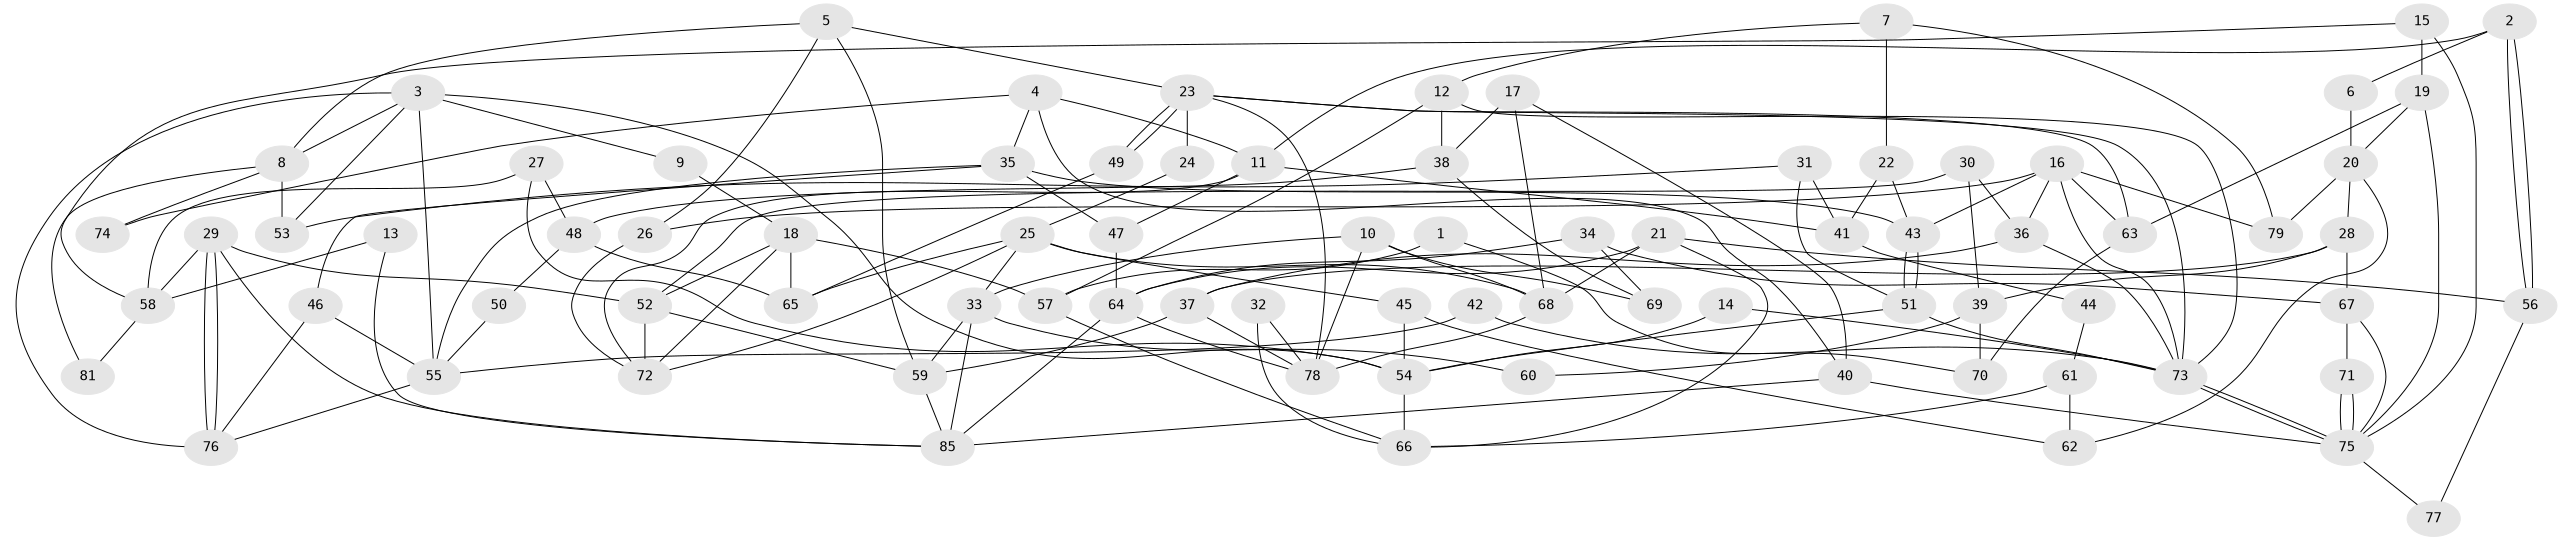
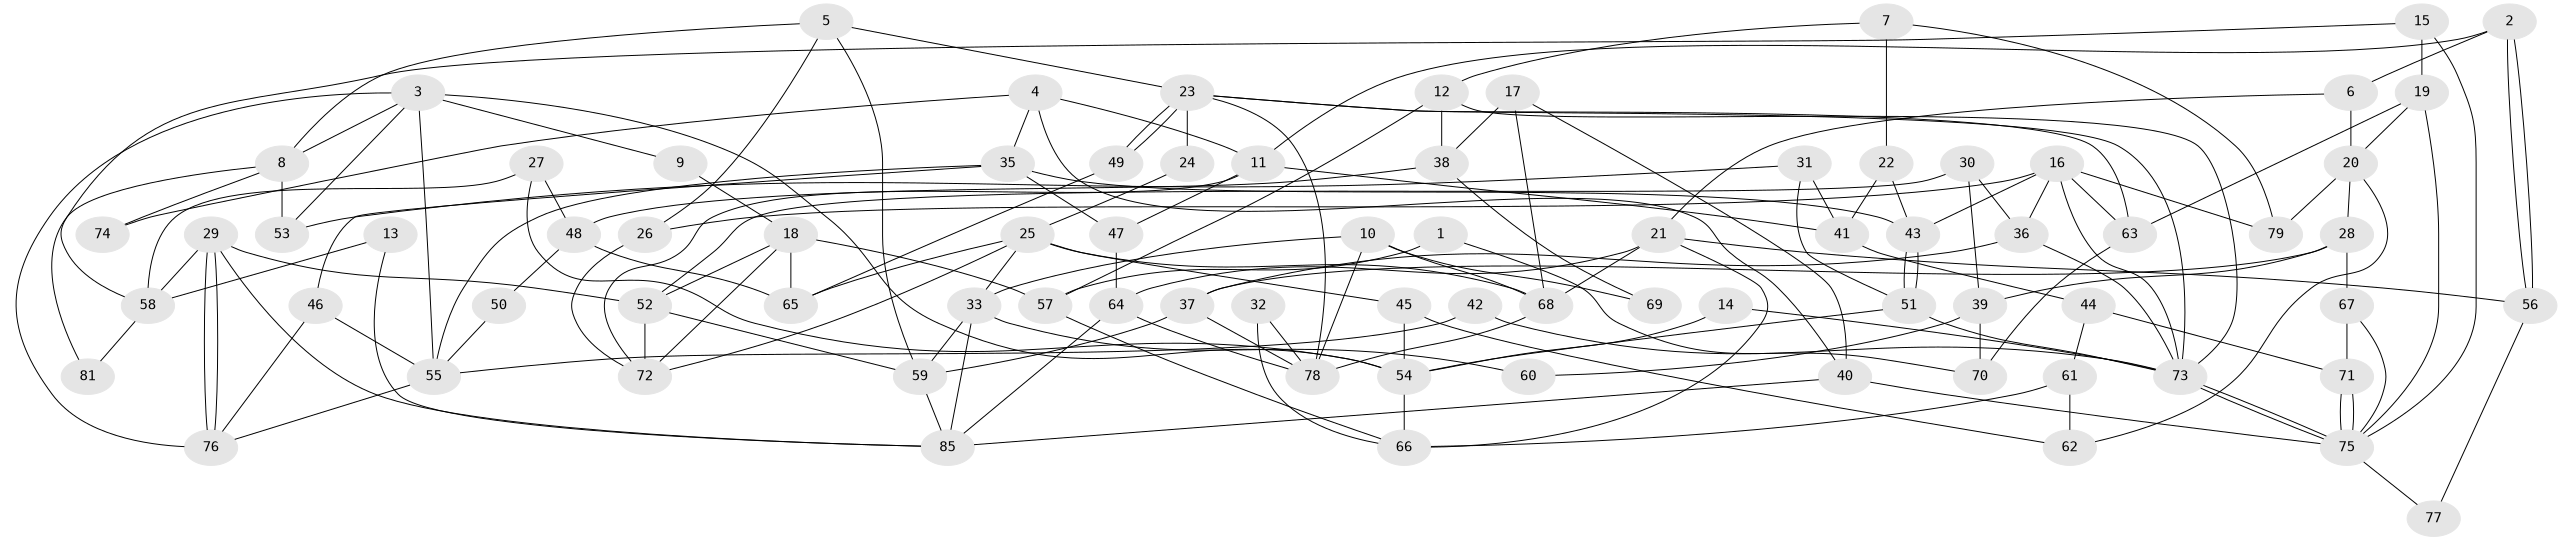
edge "6" -- "21": added
node "34": removed
edge "44" -- "71": added
